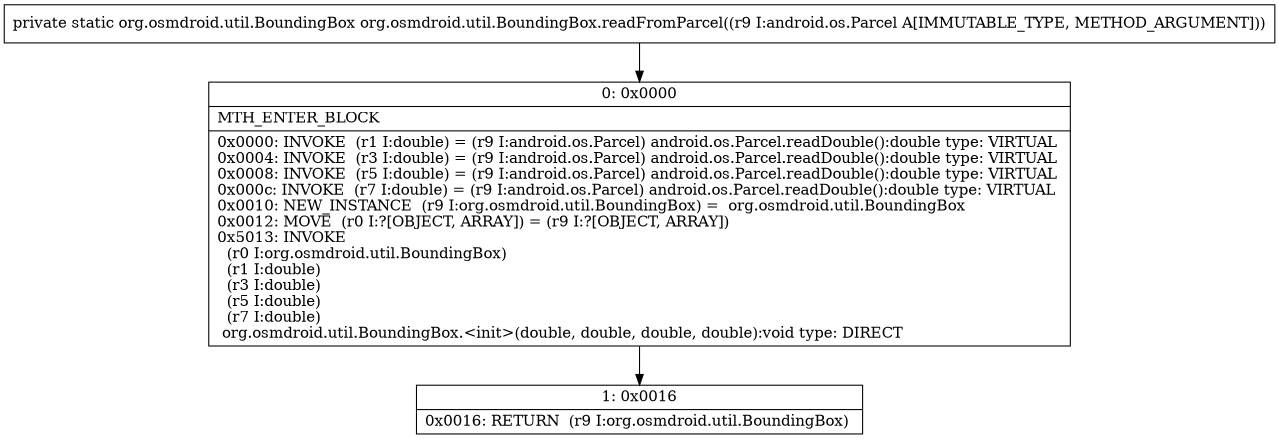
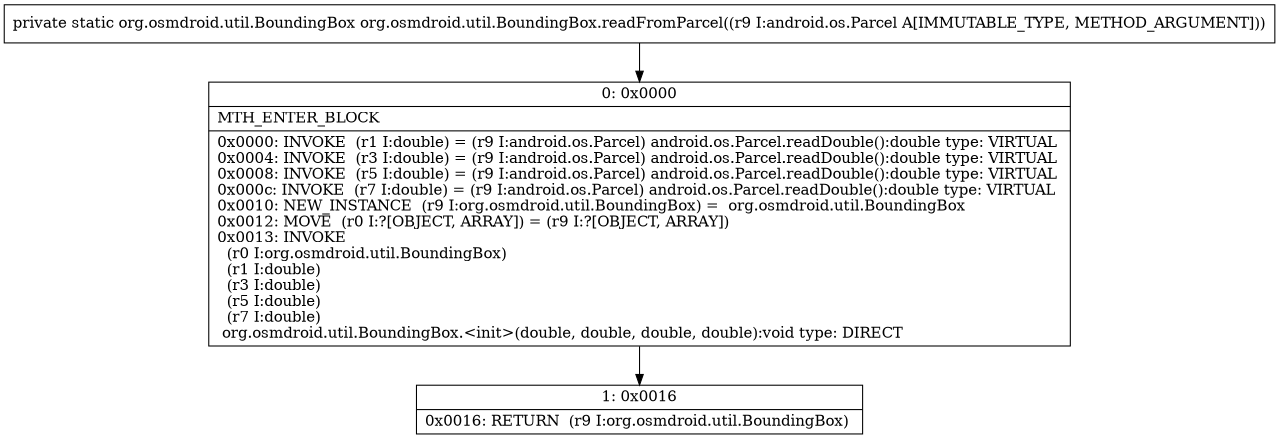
node "0: 0x0000": text "0x5013: INVOKE" -> "0x0013: INVOKE"
